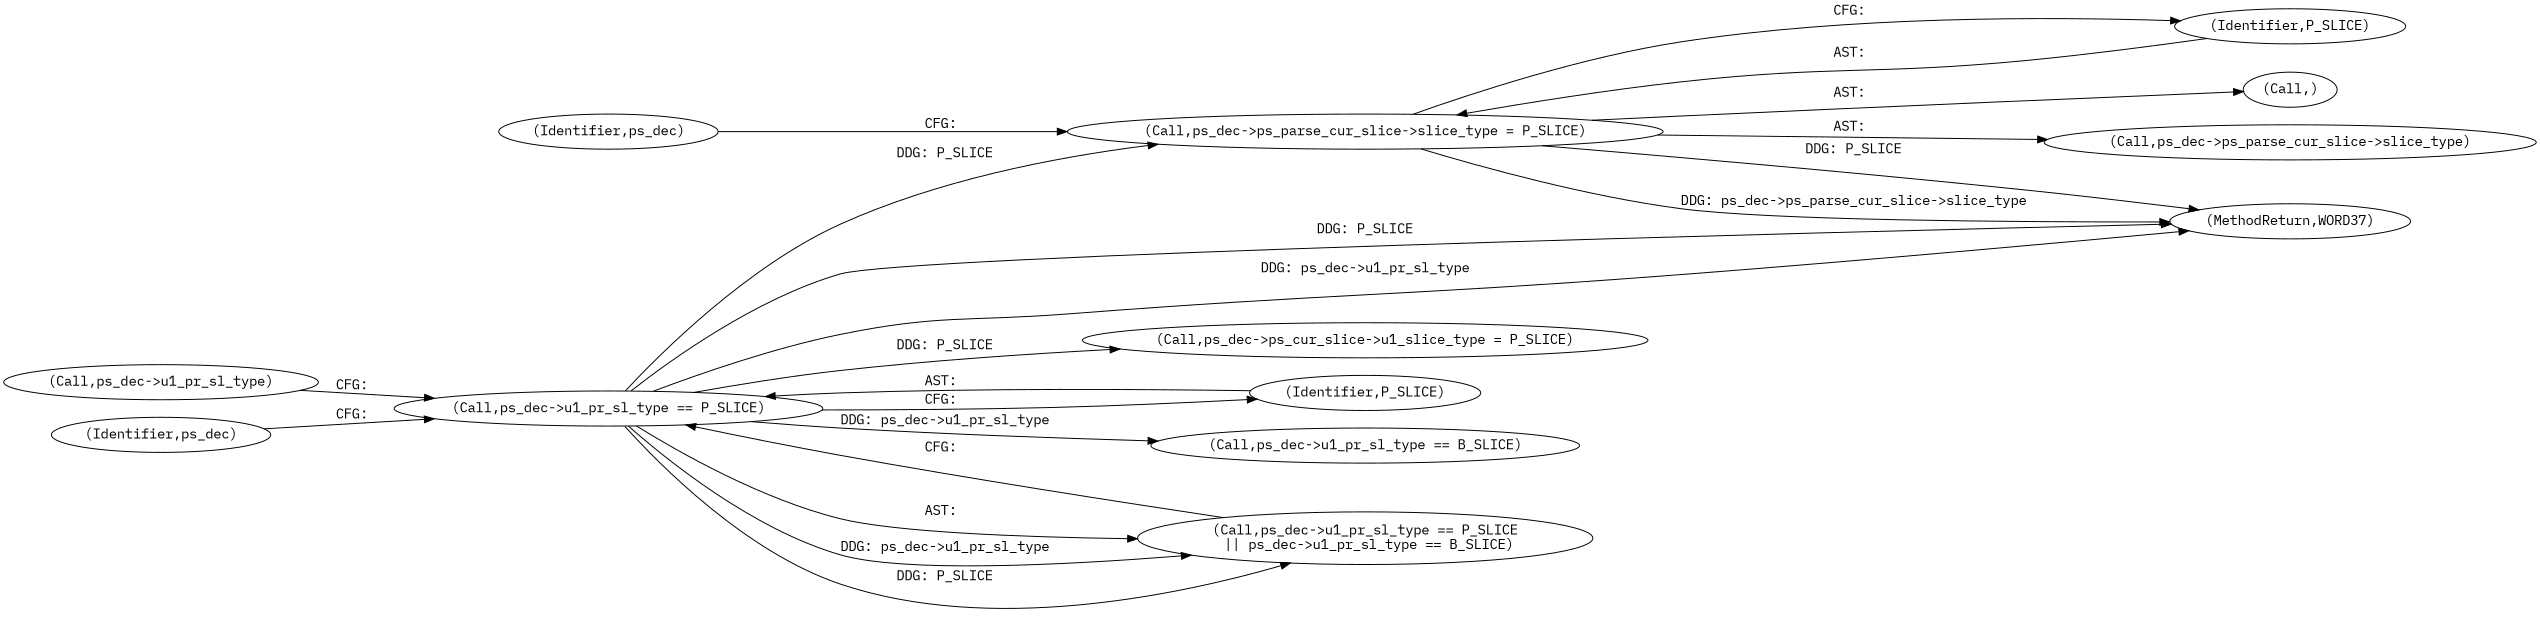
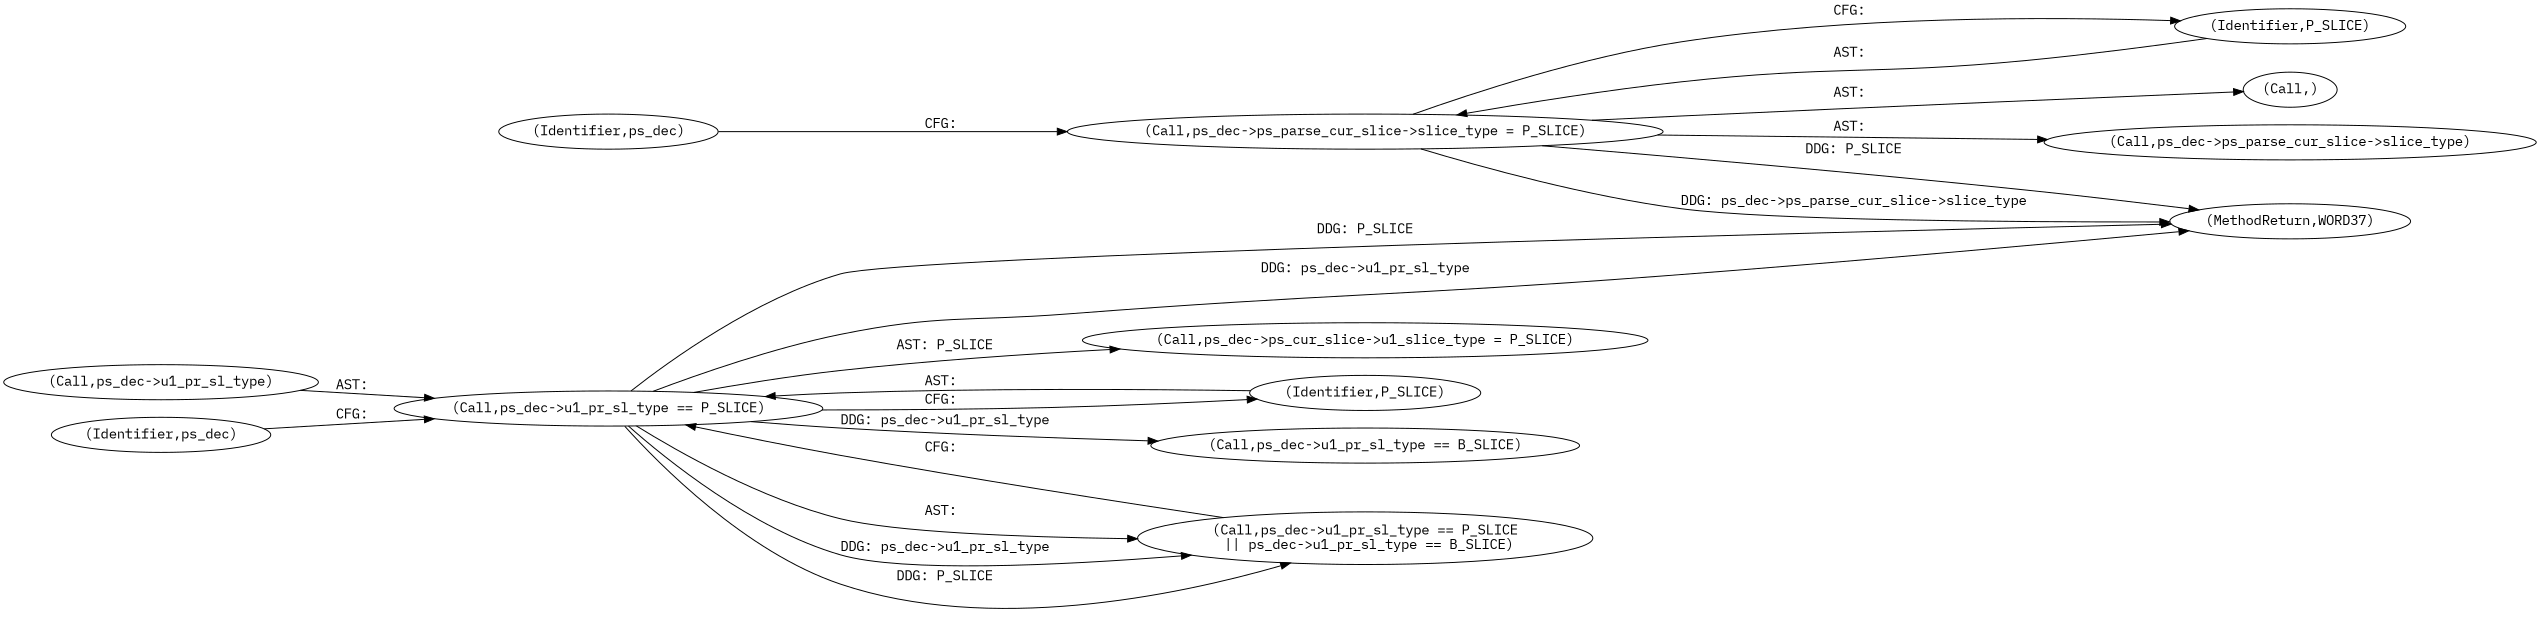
edge "(Call,ps_dec->u1_pr_sl_type == P_SLICE)" -> "(Call,ps_dec->ps_parse_cur_slice->slice_type = P_SLICE)": removed, label "DDG: P_SLICE"
edge "(Call,ps_dec->u1_pr_sl_type == P_SLICE)" -> "(Call,ps_dec->ps_cur_slice->u1_slice_type = P_SLICE)": label "DDG: P_SLICE" -> "AST: P_SLICE"
edge "(Call,ps_dec->u1_pr_sl_type)" -> "(Call,ps_dec->u1_pr_sl_type == P_SLICE)": label "CFG: " -> "AST: "
